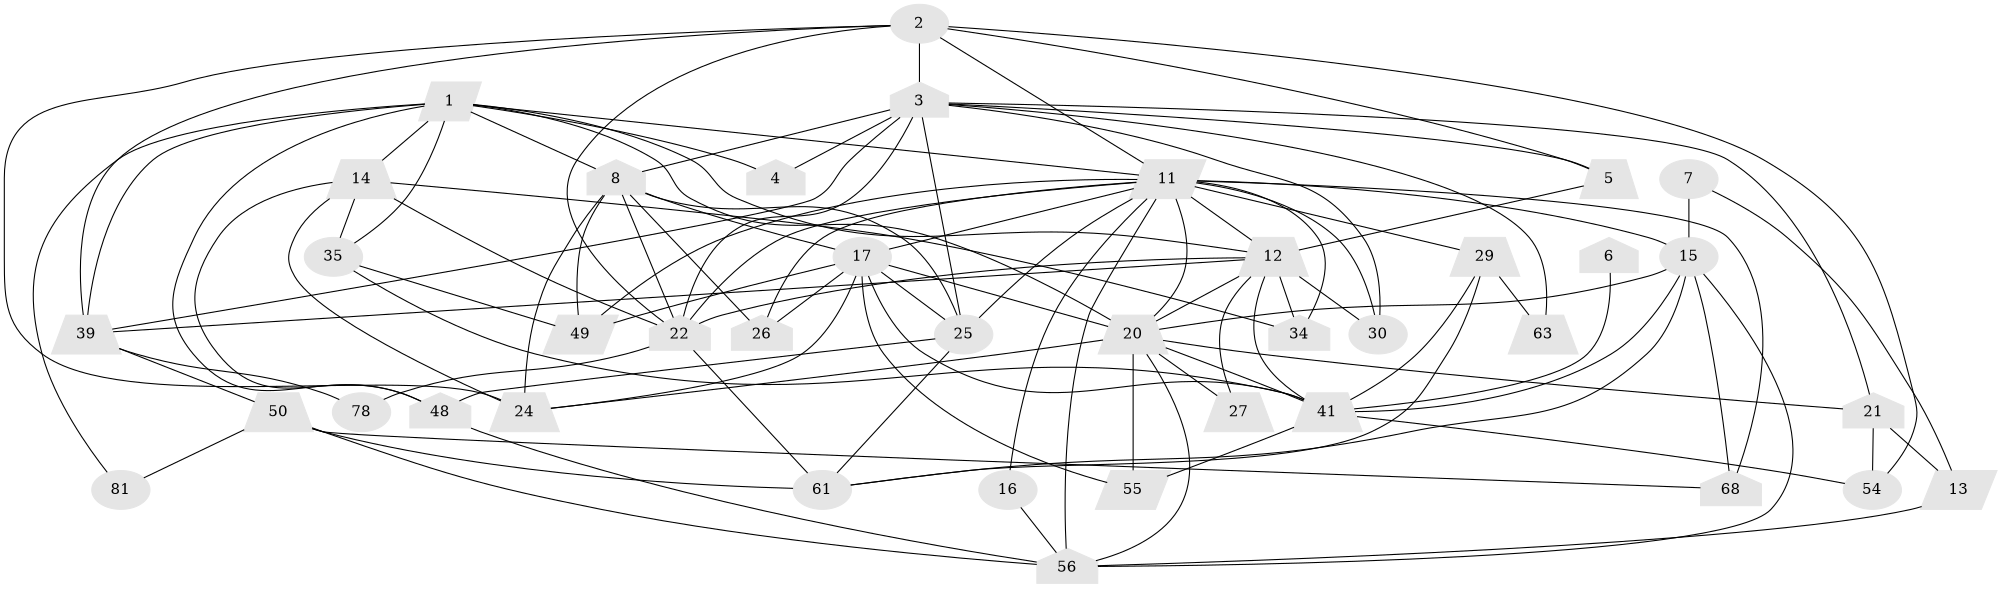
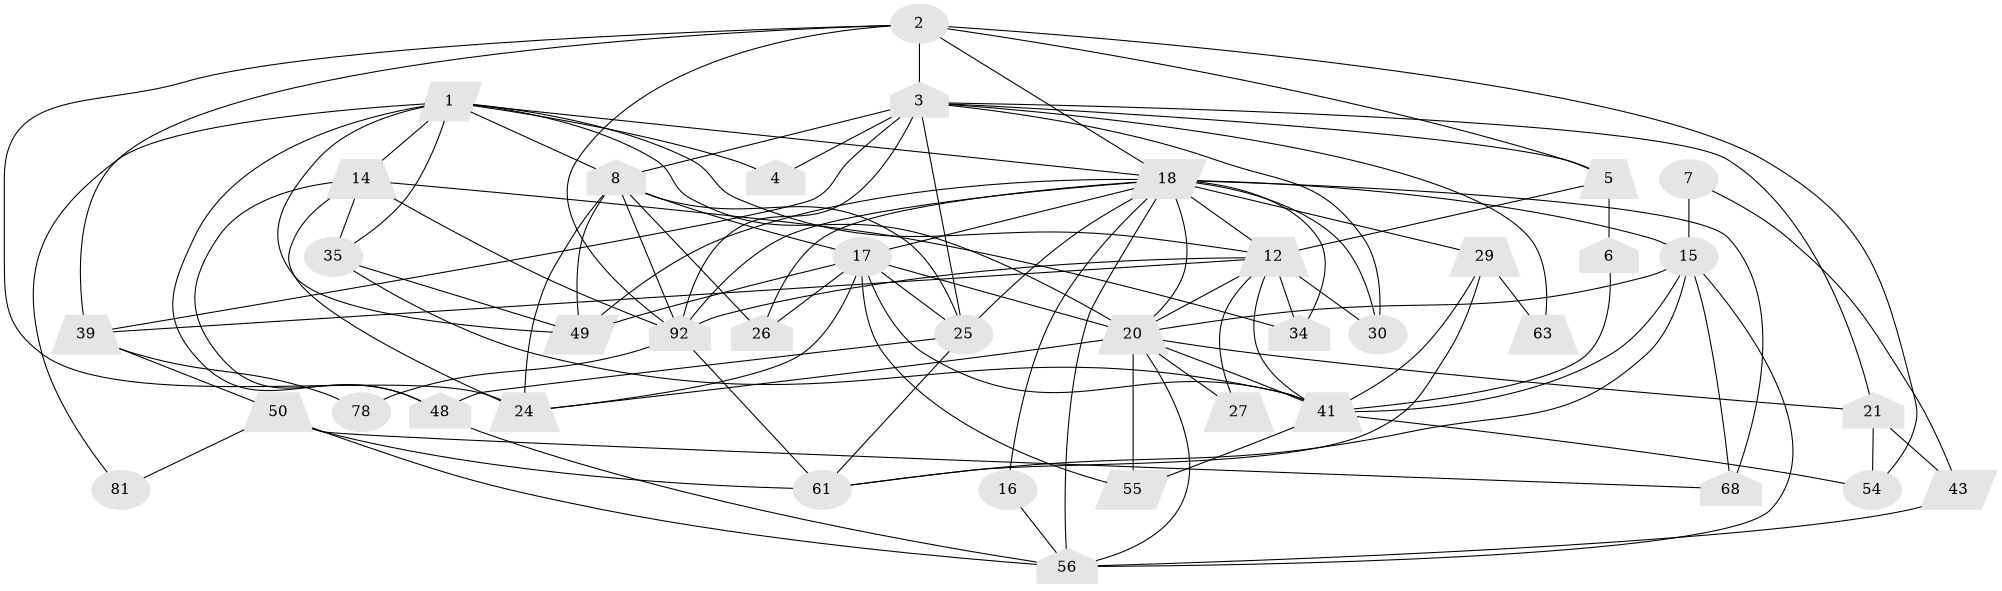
edge "1" -- "39": now "1" -- "49"
node "11": label "11" -> "18"
edge "5" -- "6": added
node "22": label "22" -> "92"
node "13": label "13" -> "43"
